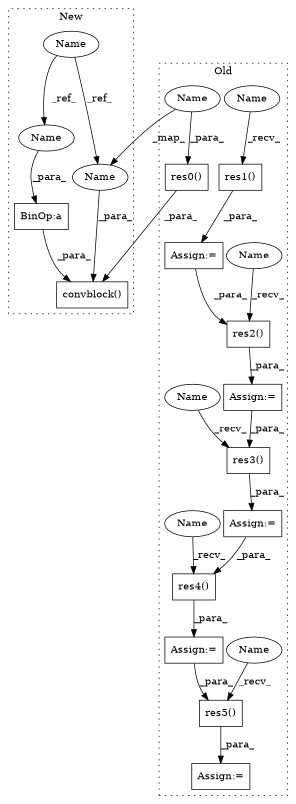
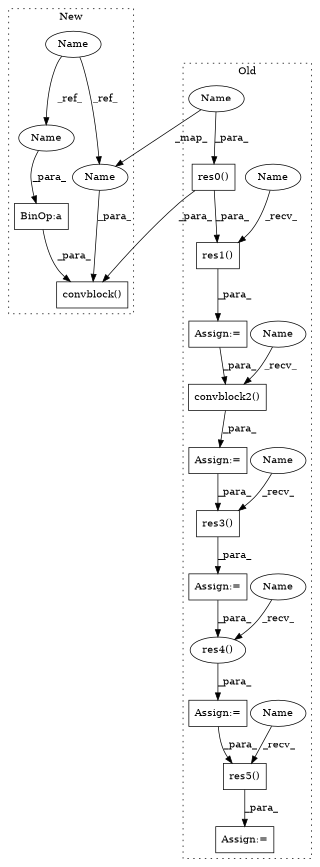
edge "res0()" -> "res1()": added, label "_para_"
node "res2()": label "res2()" -> "convblock2()"
node "res4()": shape box -> ellipse
